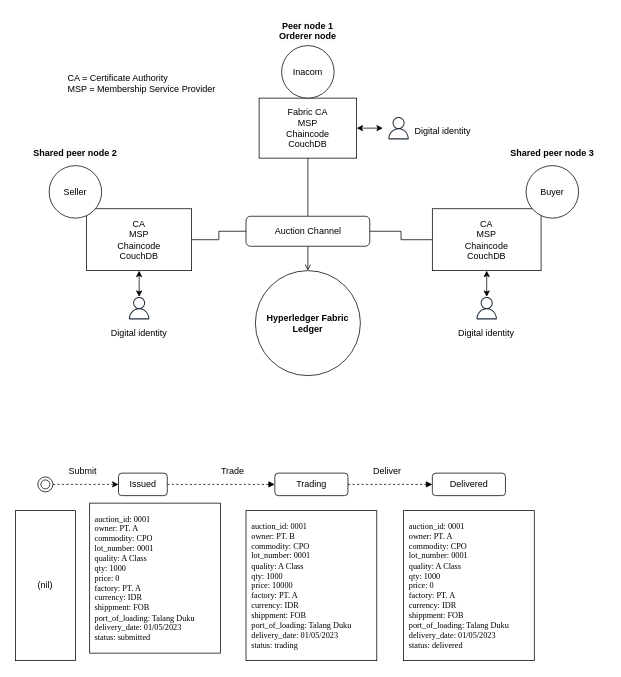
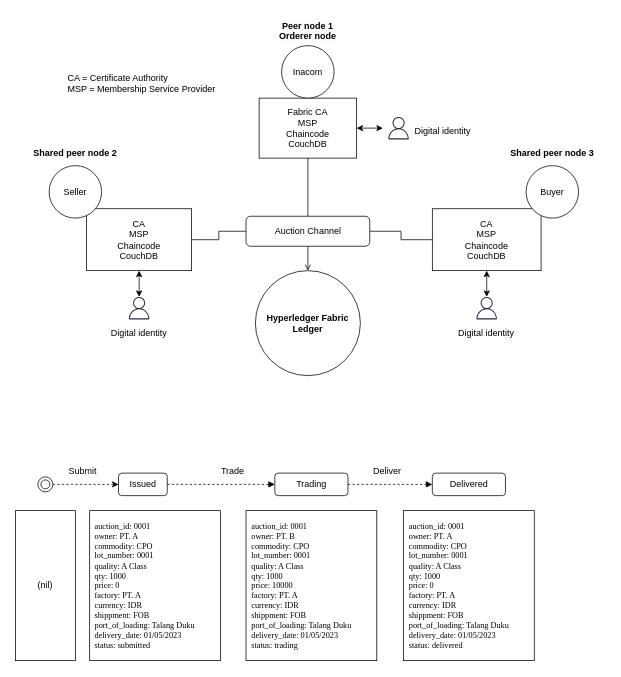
node "auction_id: 0001 owner: PT. A commodity: CPO lot_number: 0001 quality: A Class qty: 1000 price: 0 factory: PT. A currency: IDR shippment: FOB port_of_loading: Talang Duku delivery_date: 01/05/2023 status: submitted": moved (155, 578) -> (155, 585)
